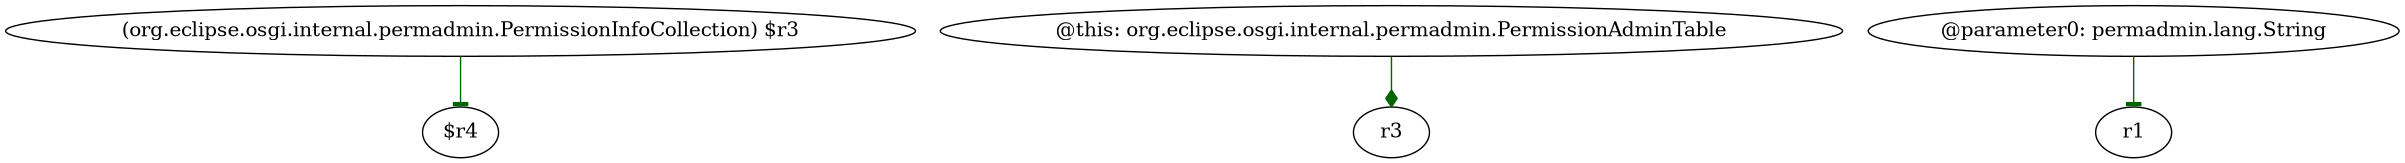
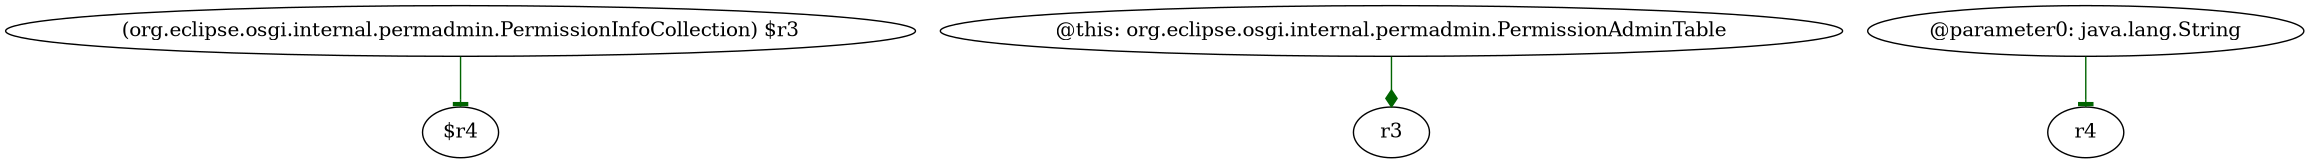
node "@parameter0: permadmin.lang.String": label "@parameter0: permadmin.lang.String" -> "@parameter0: java.lang.String"
node "r1": label "r1" -> "r4"
